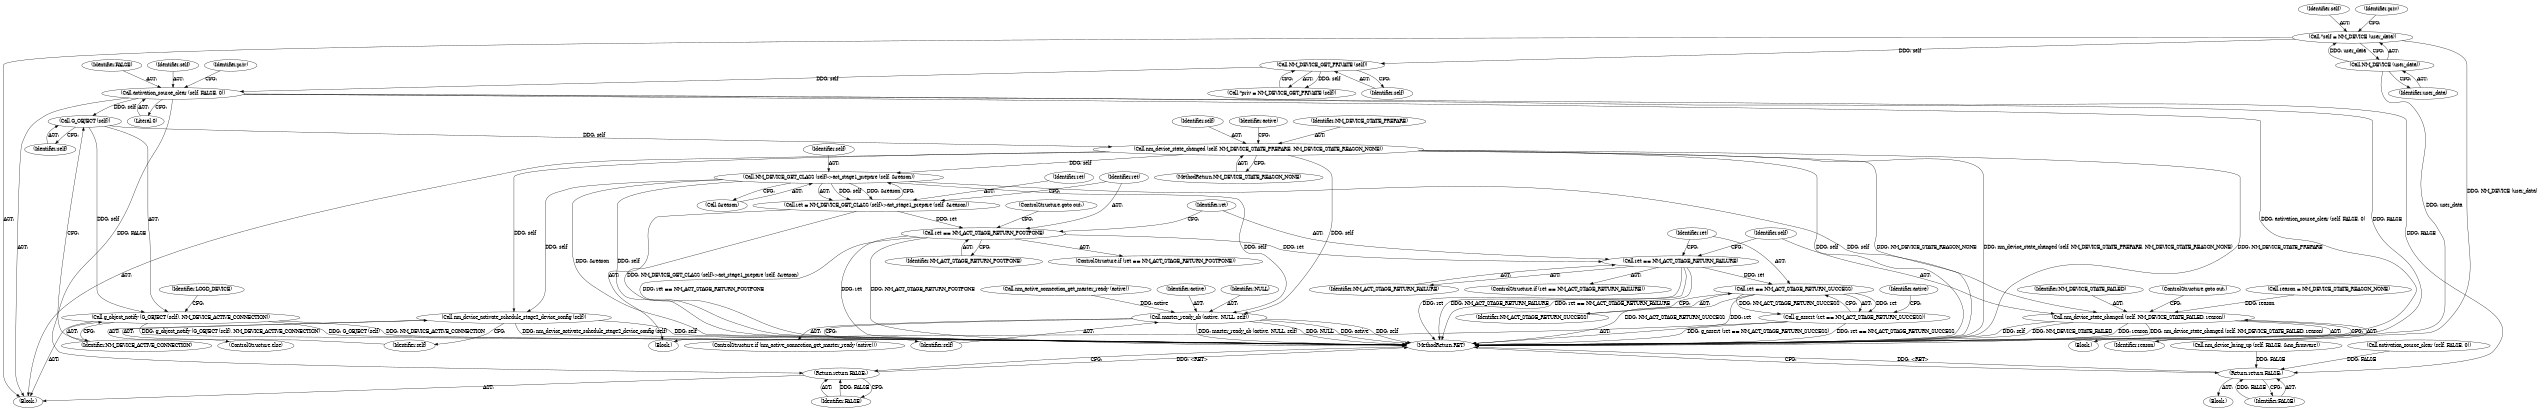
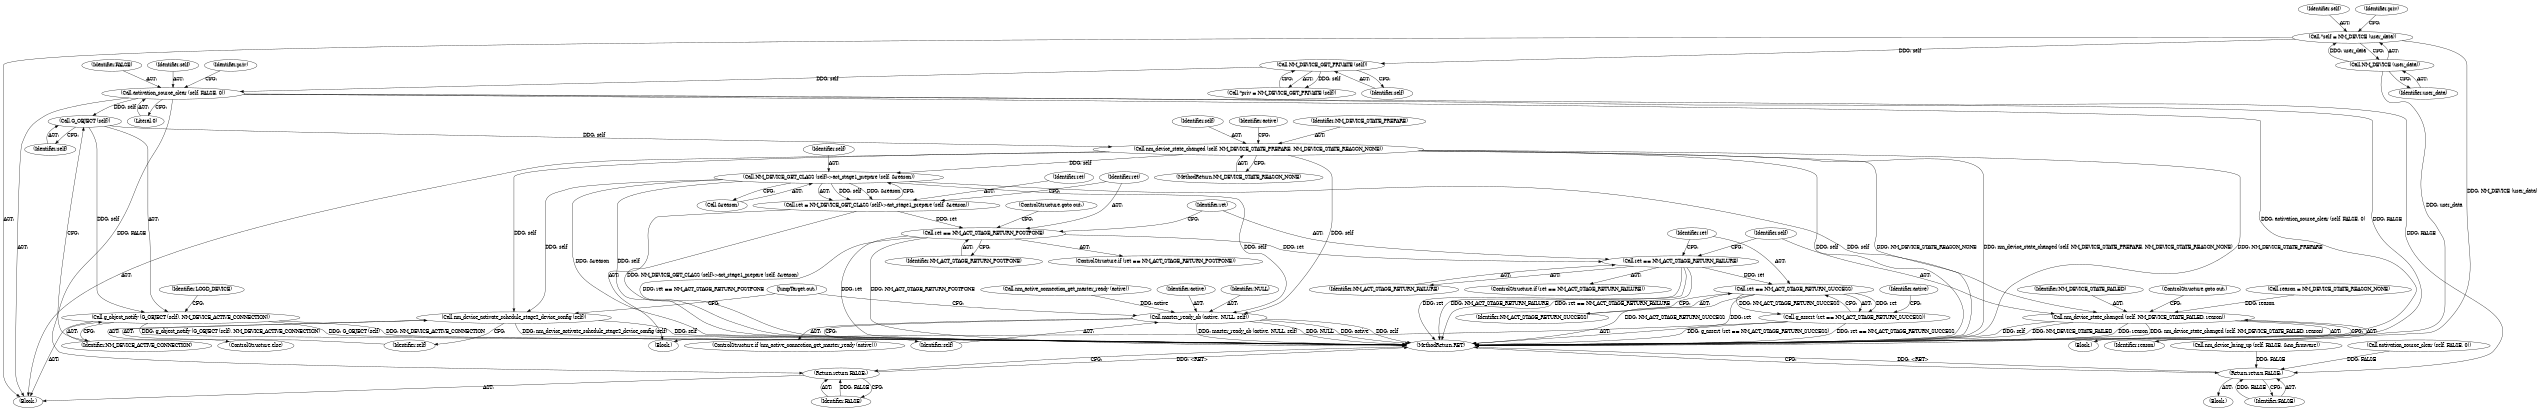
node "(JumpTarget,out:)": added
